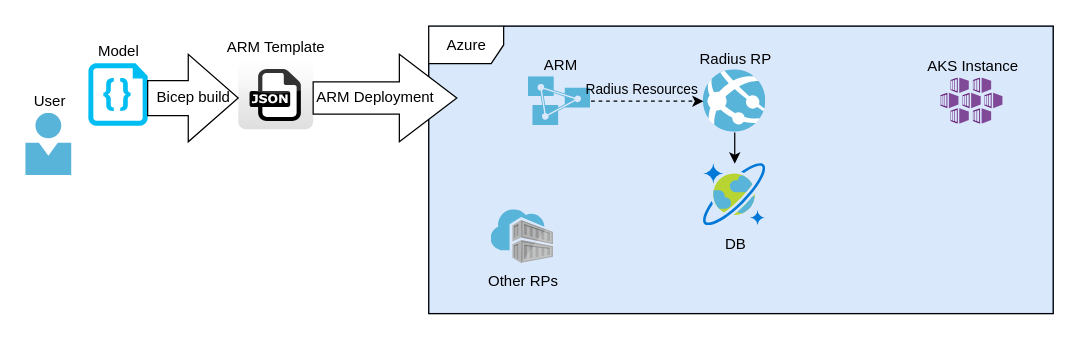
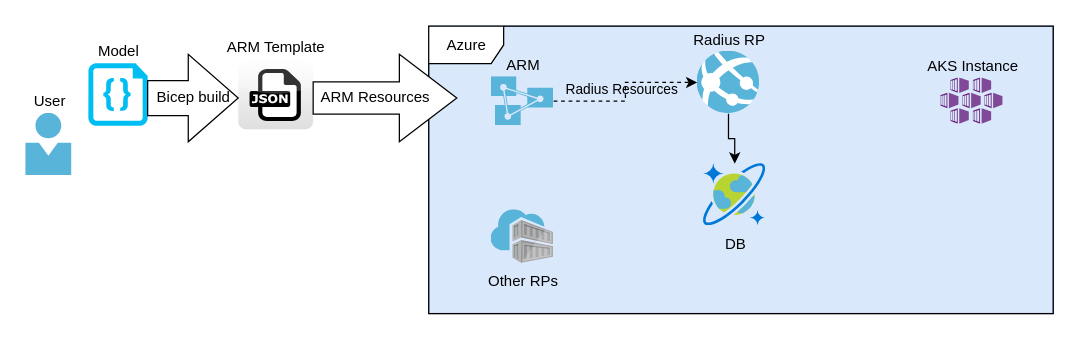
node "ARM Deployment": label "ARM Deployment" -> "ARM Resources"
node "ARM": moved (560, 101) -> (523, 101)
node "Radius RP": moved (735, 101) -> (729, 83)
